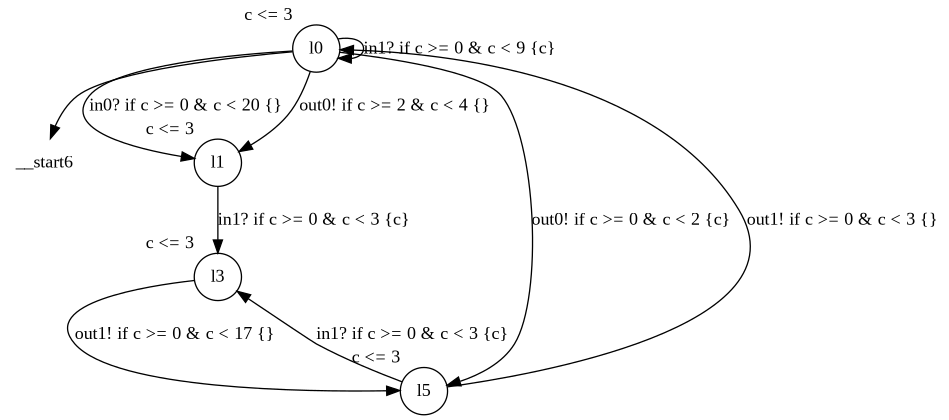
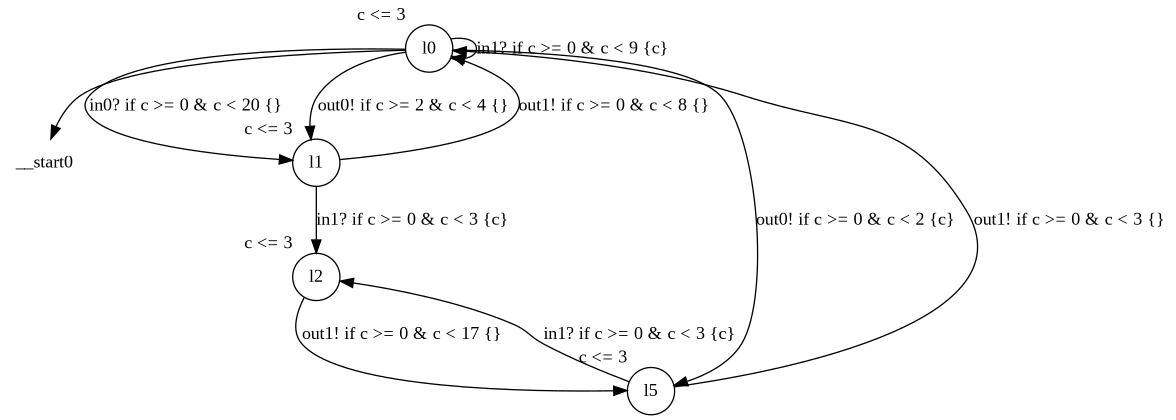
edge "l1 c <= 3" -> "l0 c <= 3": added, label "out1! if c >= 0 & c < 8 {}"
node "__start6": label "__start6" -> "__start0"
node "l3 c <= 3": label "l3 c <= 3" -> "l2 c <= 3"
